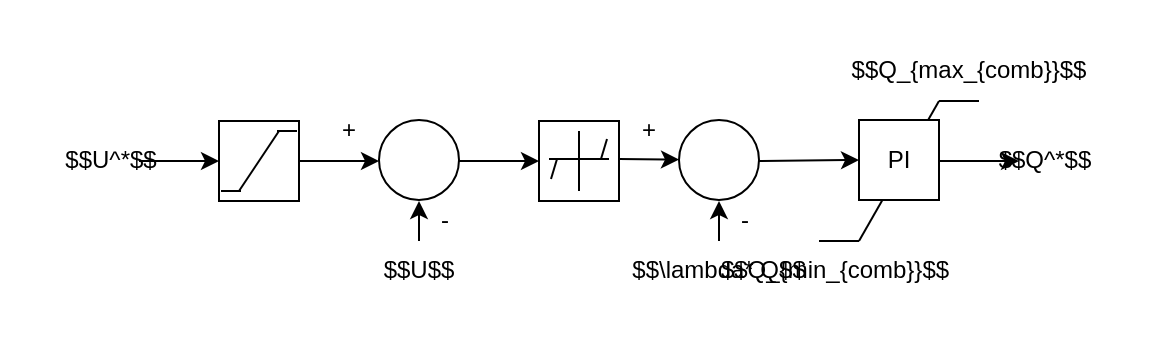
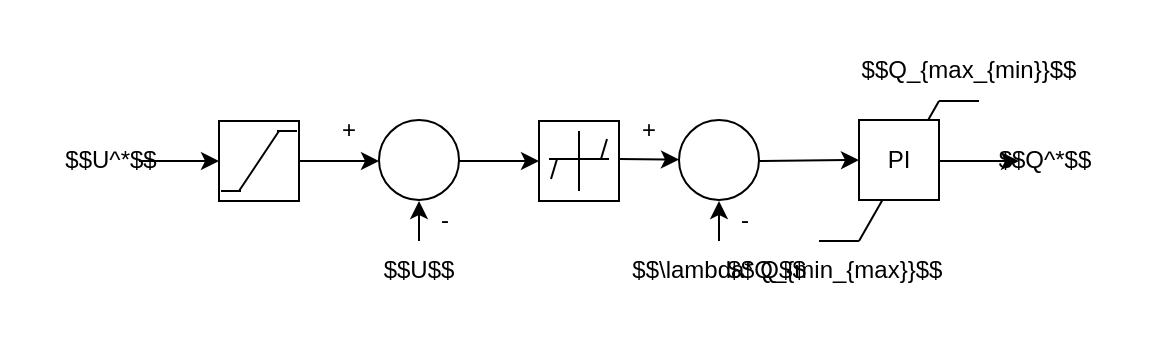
node "$$Q_{max_{comb}}$$": label "$$Q_{max_{comb}}$$" -> "$$Q_{max_{min}}$$"
node "$$Q_{min_{comb}}$$": label "$$Q_{min_{comb}}$$" -> "$$Q_{min_{max}}$$"
